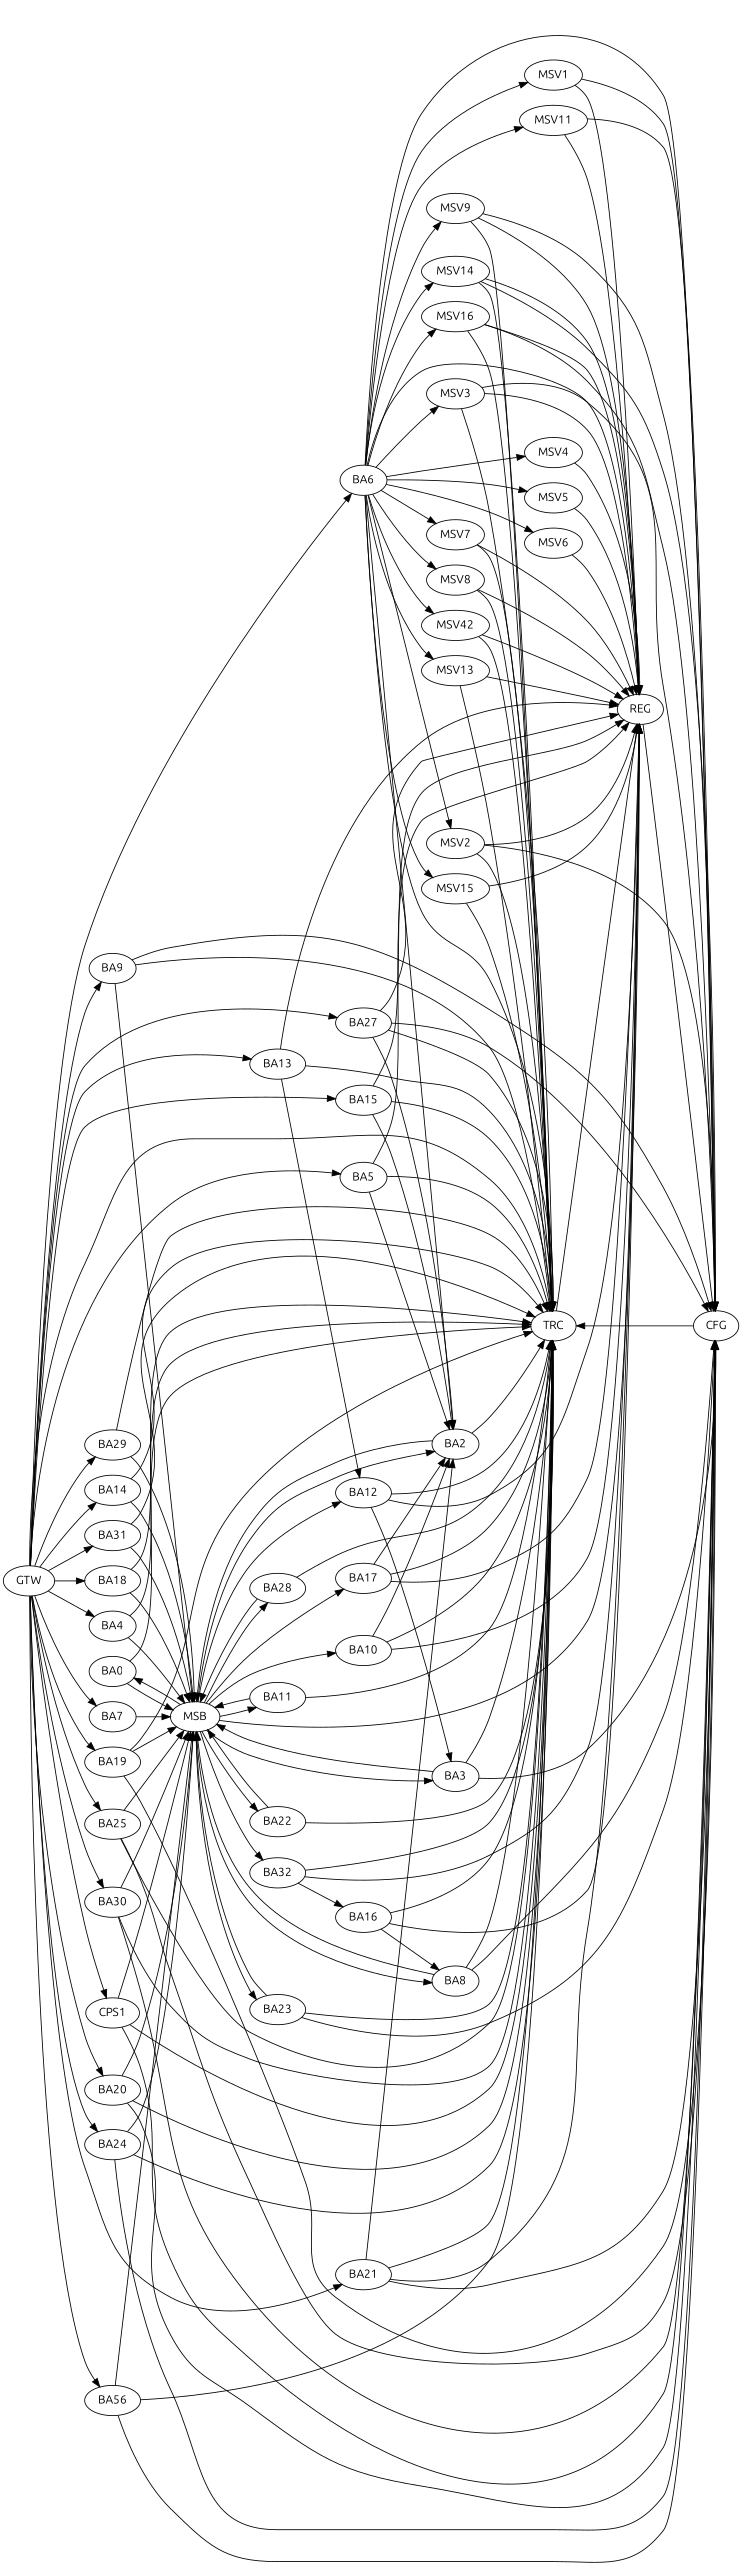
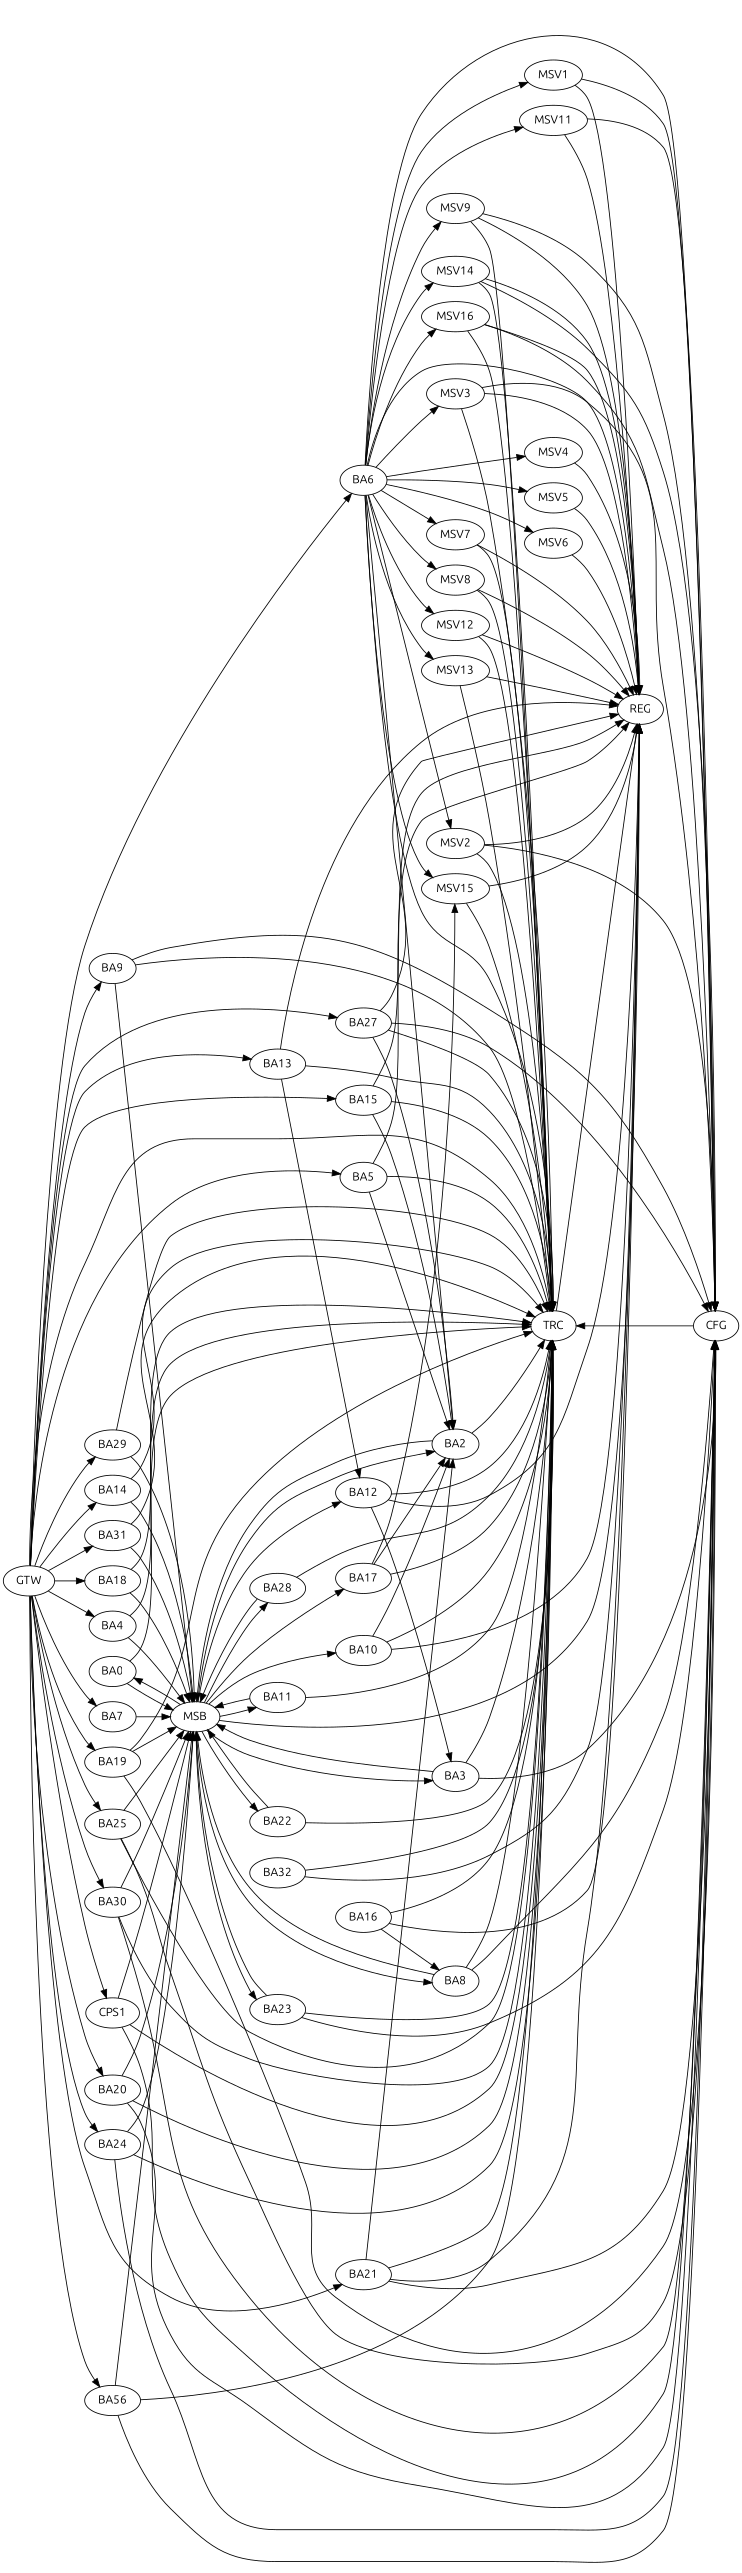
node "MSV42": label "MSV42" -> "MSV12"
edge "REG" -> "CFG": removed
edge "BA17" -> "REG": now "BA17" -> "MSV15"
edge "MSB" -> "BA32": removed
edge "BA32" -> "BA16": removed
